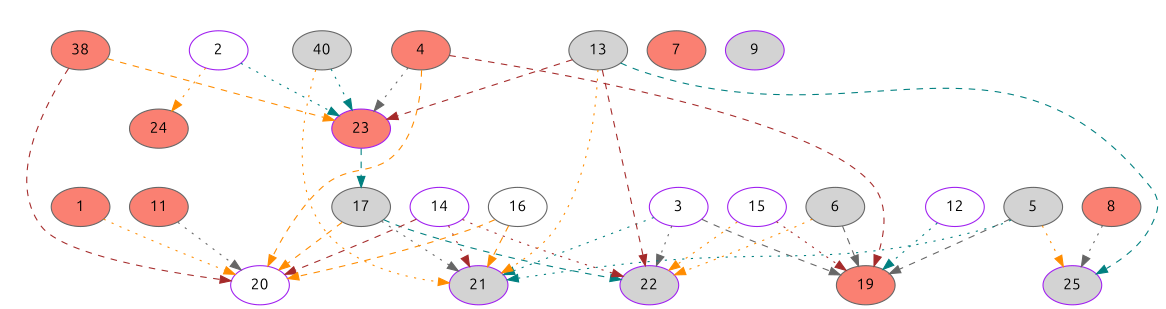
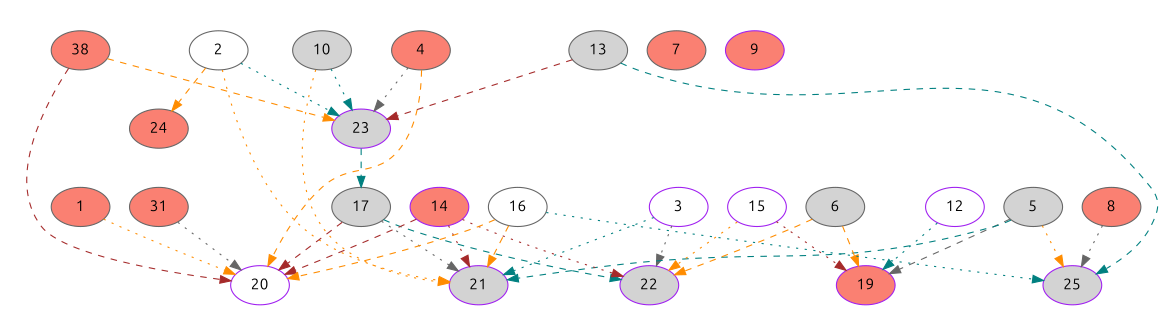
node "2": color purple -> gray40
node "40": label "40" -> "10"
node "9": fillcolor lightgrey -> salmon
edge "2" -> "24": style dotted -> dashed
edge "4" -> "19": removed
node "23": fillcolor salmon -> lightgrey
edge "13" -> "22": removed
edge "13" -> "21": now "2" -> "21"
node "11": label "11" -> "31"
node "14": fillcolor white -> salmon
edge "6" -> "19": color gray40 -> darkorange
edge "17" -> "20": color darkorange -> brown
edge "6" -> "22": style dotted -> dashed
edge "3" -> "19": removed
edge "16" -> "25": added
edge "5" -> "21": style dotted -> dashed
node "19": color gray40 -> purple
